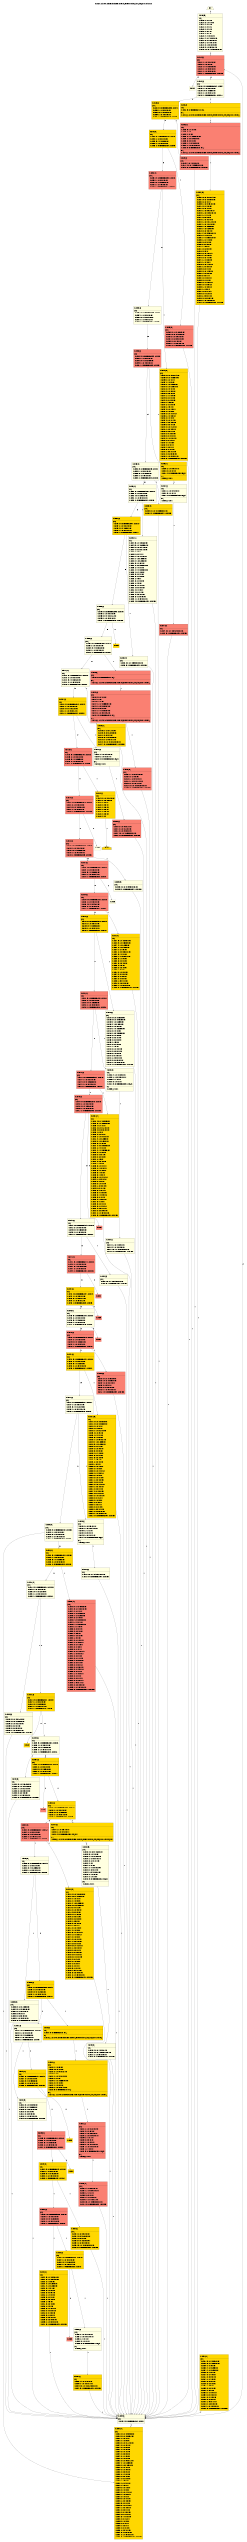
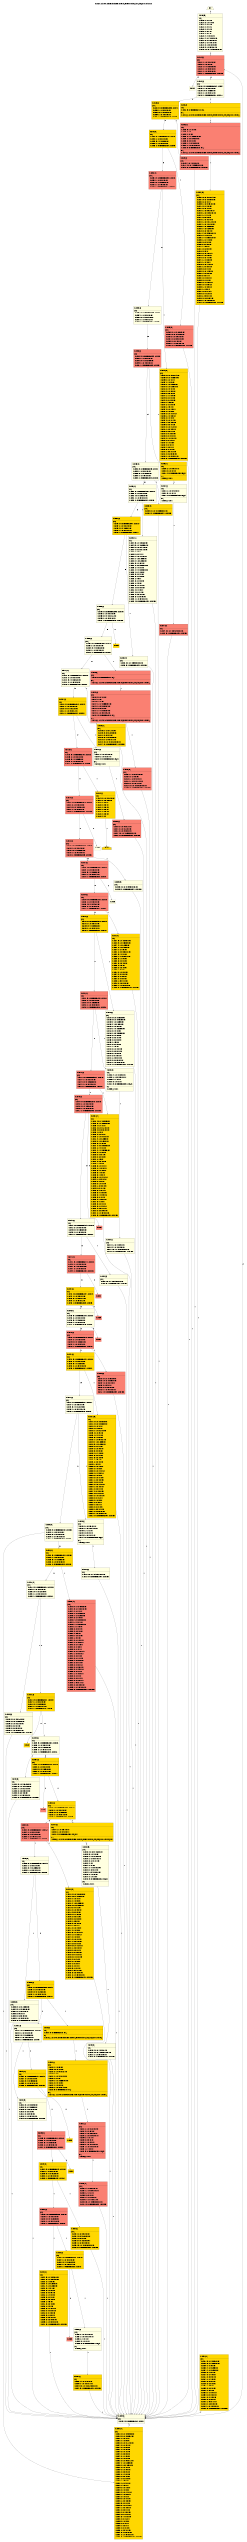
edge "0x402579 [5]" -> "0x401e60 [162]": reversed
